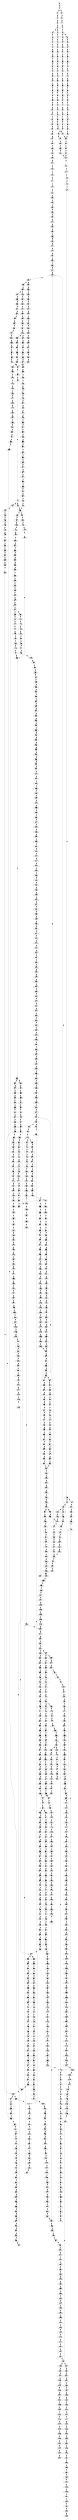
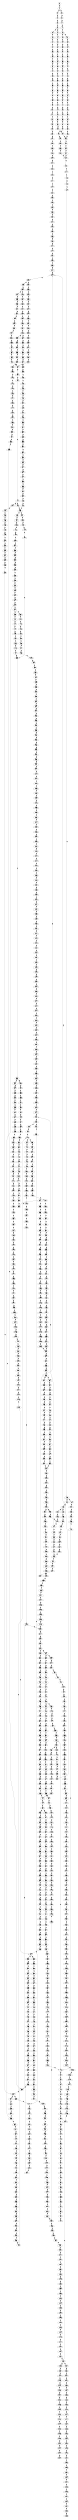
edge "S99" -> "S95": reversed
